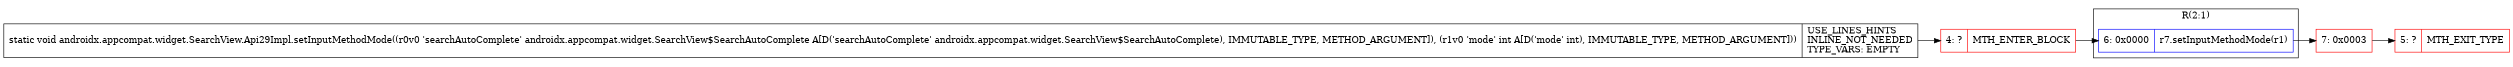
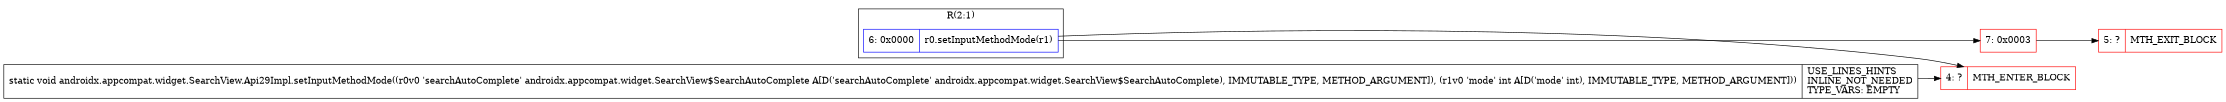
node "6: 0x0000": text "r7.setInputMethodMode(r1)" -> "r0.setInputMethodMode(r1)"
node "5: ?": text "MTH_EXIT_TYPE" -> "MTH_EXIT_BLOCK"
edge "4: ?" -> "6: 0x0000": reversed
